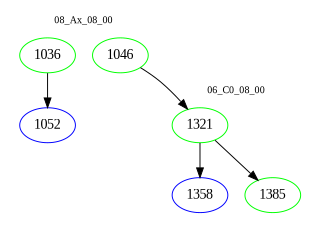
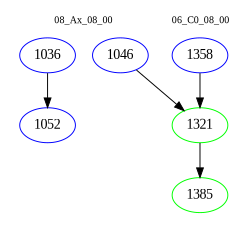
node "1036": color green -> blue
node "1046": color green -> blue
edge "1321" -> "1358": reversed
